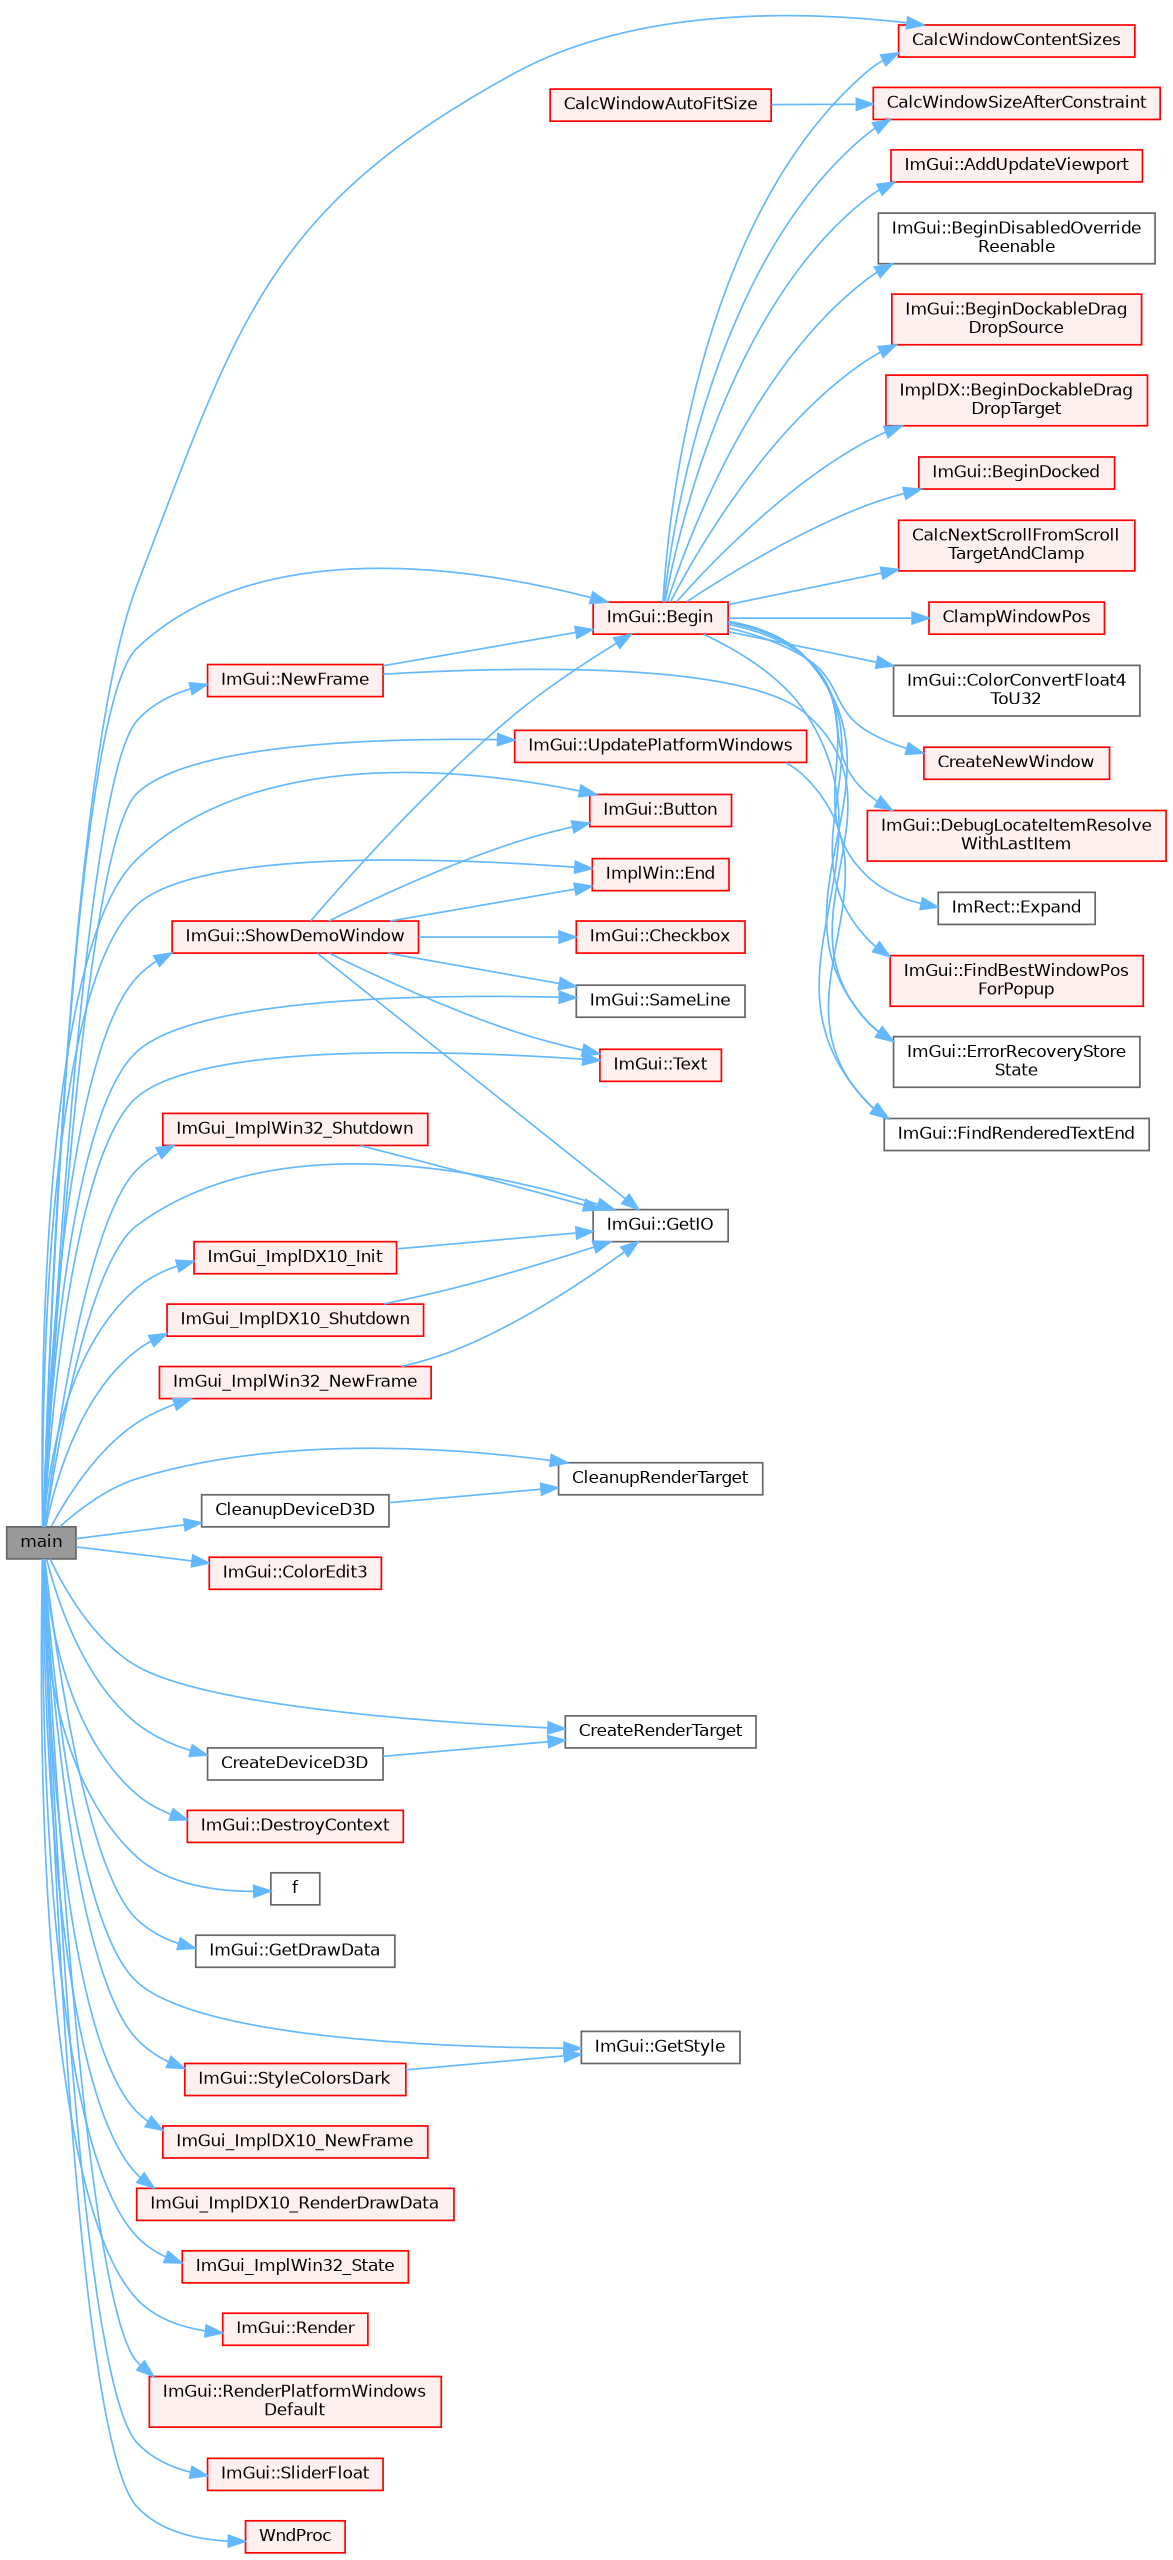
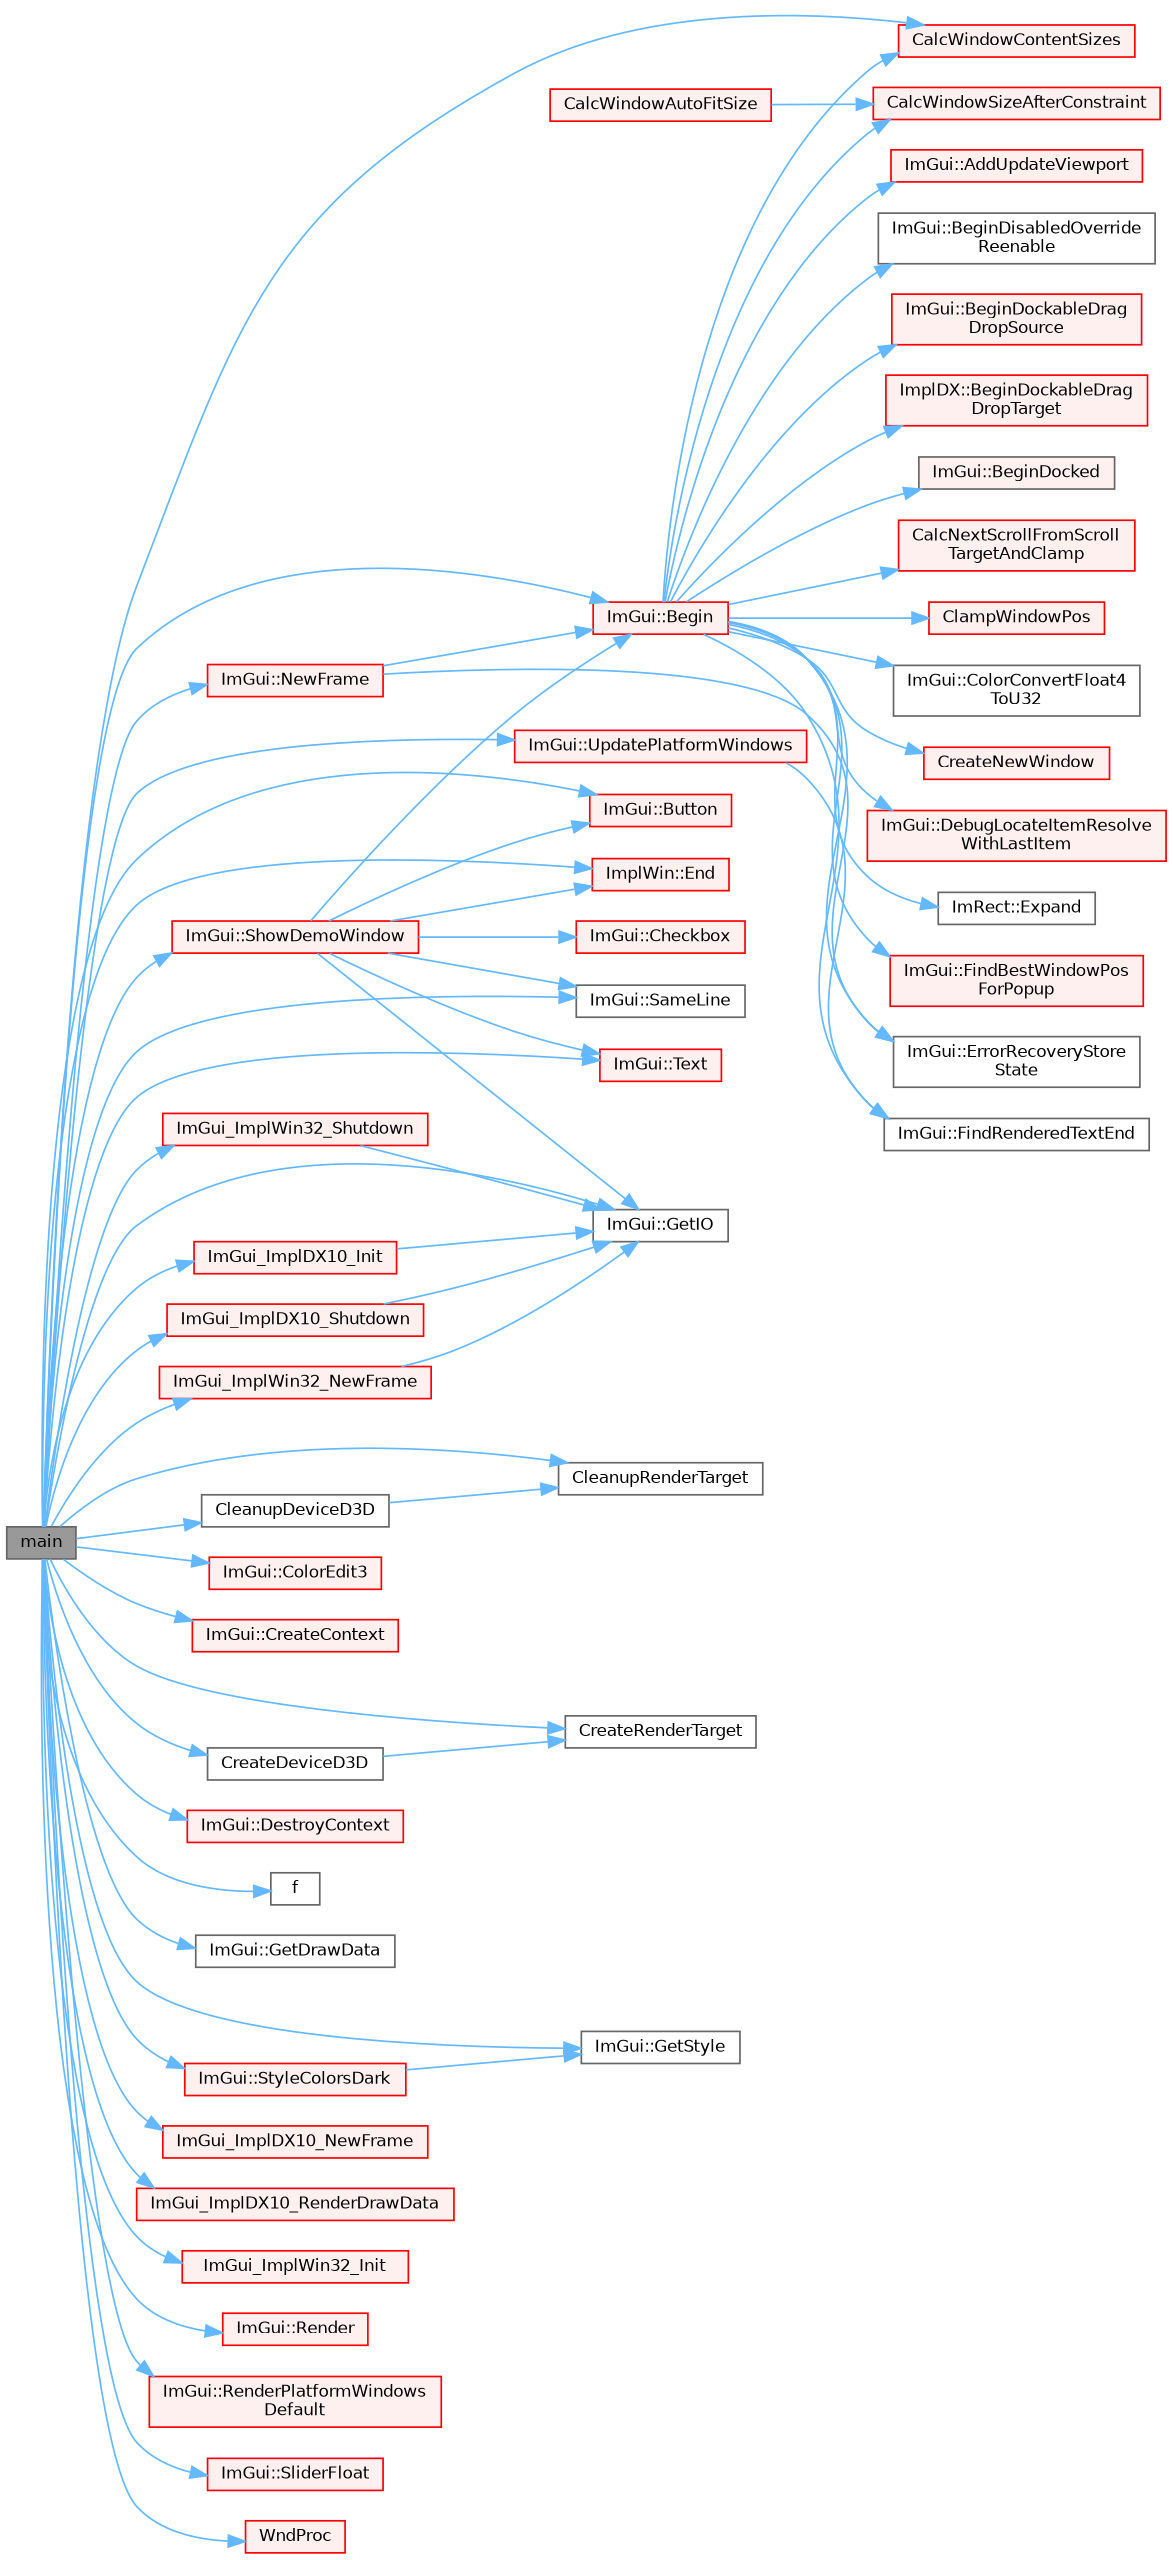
node "ImGui::BeginDocked": color red -> grey40
node "ImGui::CreateContext": added
node "ImGui_ImplWin32_State": label "ImGui_ImplWin32_State" -> "ImGui_ImplWin32_Init"
